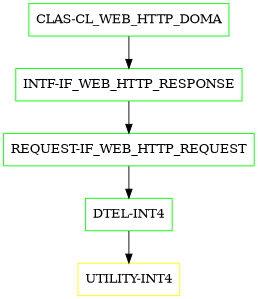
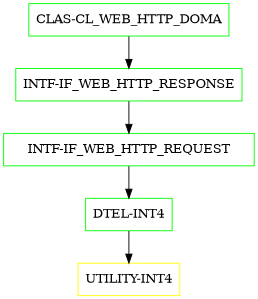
node "REQUEST-IF_WEB_HTTP_REQUEST": label "REQUEST-IF_WEB_HTTP_REQUEST" -> "INTF-IF_WEB_HTTP_REQUEST"
